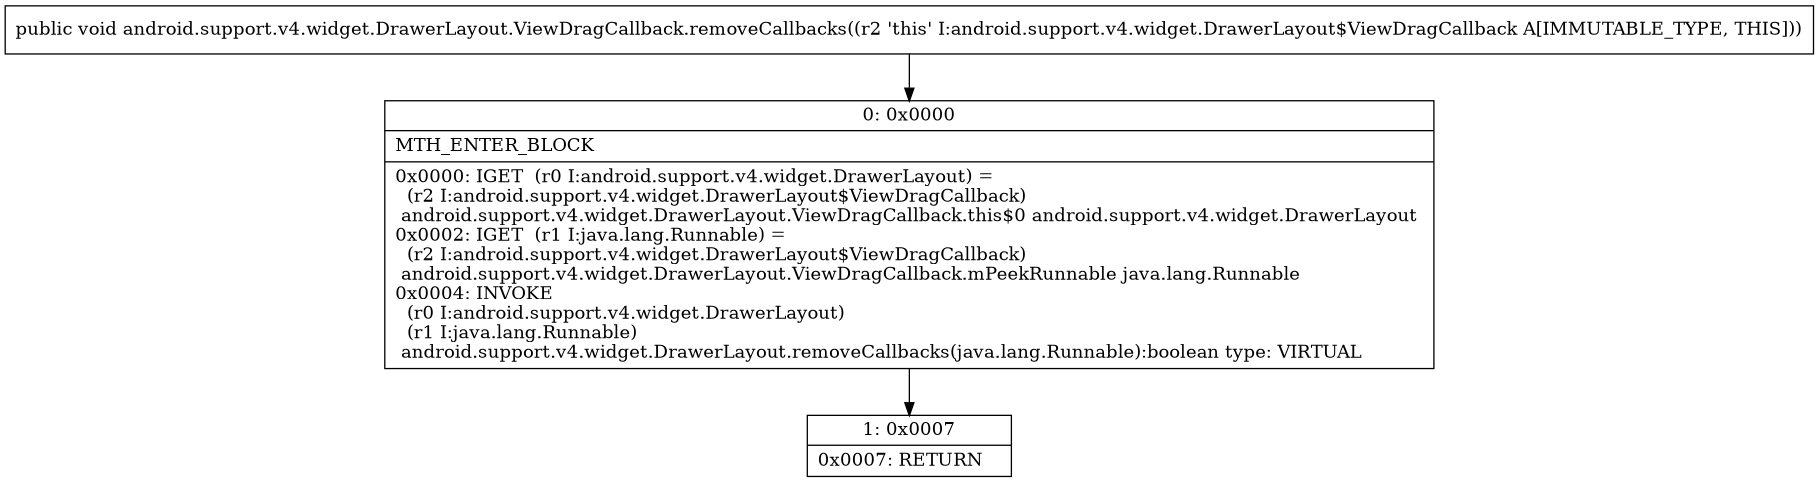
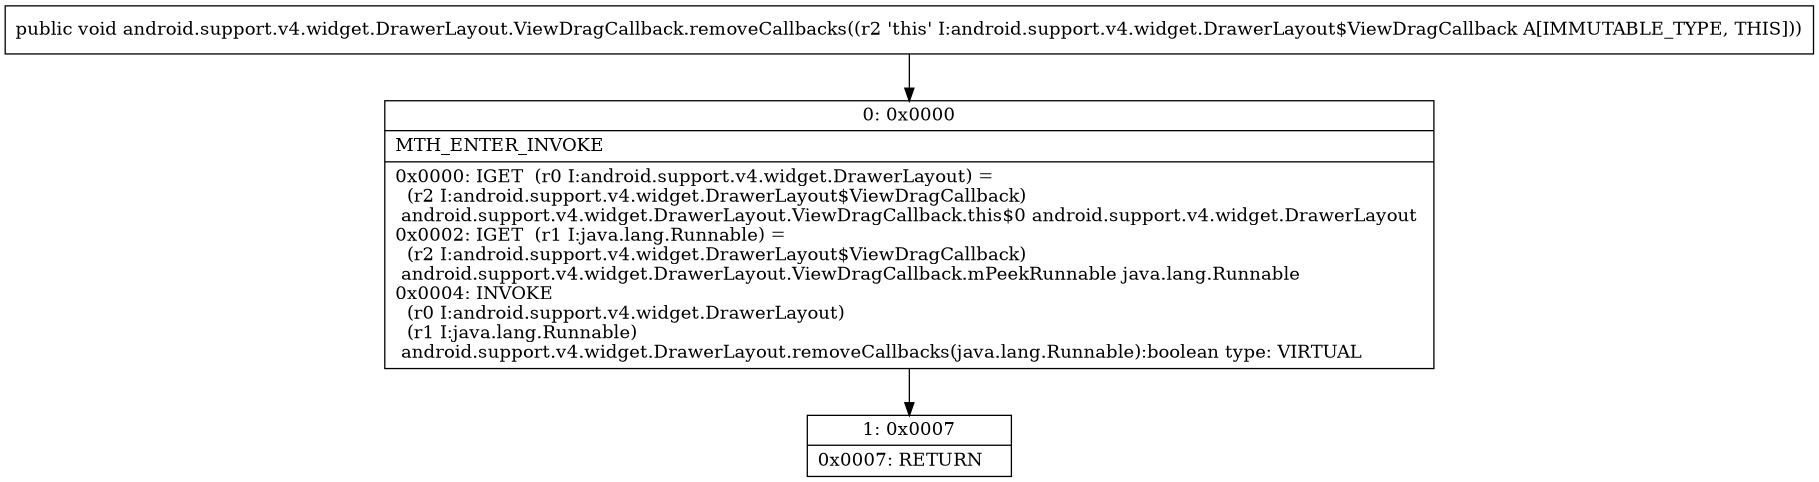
node "0: 0x0000": text "MTH_ENTER_BLOCK" -> "MTH_ENTER_INVOKE"
